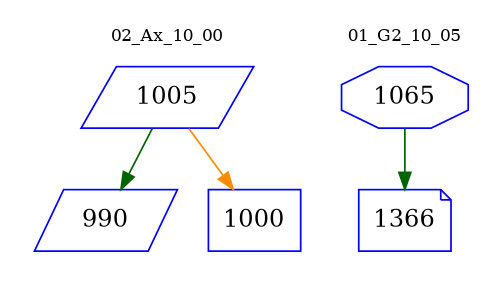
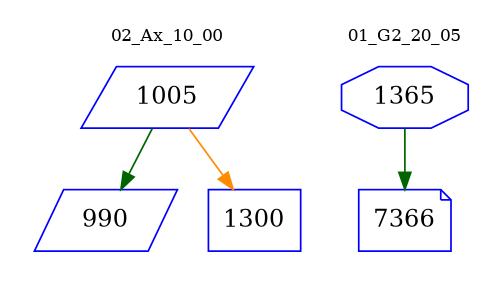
cluster "01_G2_10_05": label "01_G2_10_05" -> "01_G2_20_05"
node "1065": label "1065" -> "1365"
node "1000": label "1000" -> "1300"
node "1366": label "1366" -> "7366"
